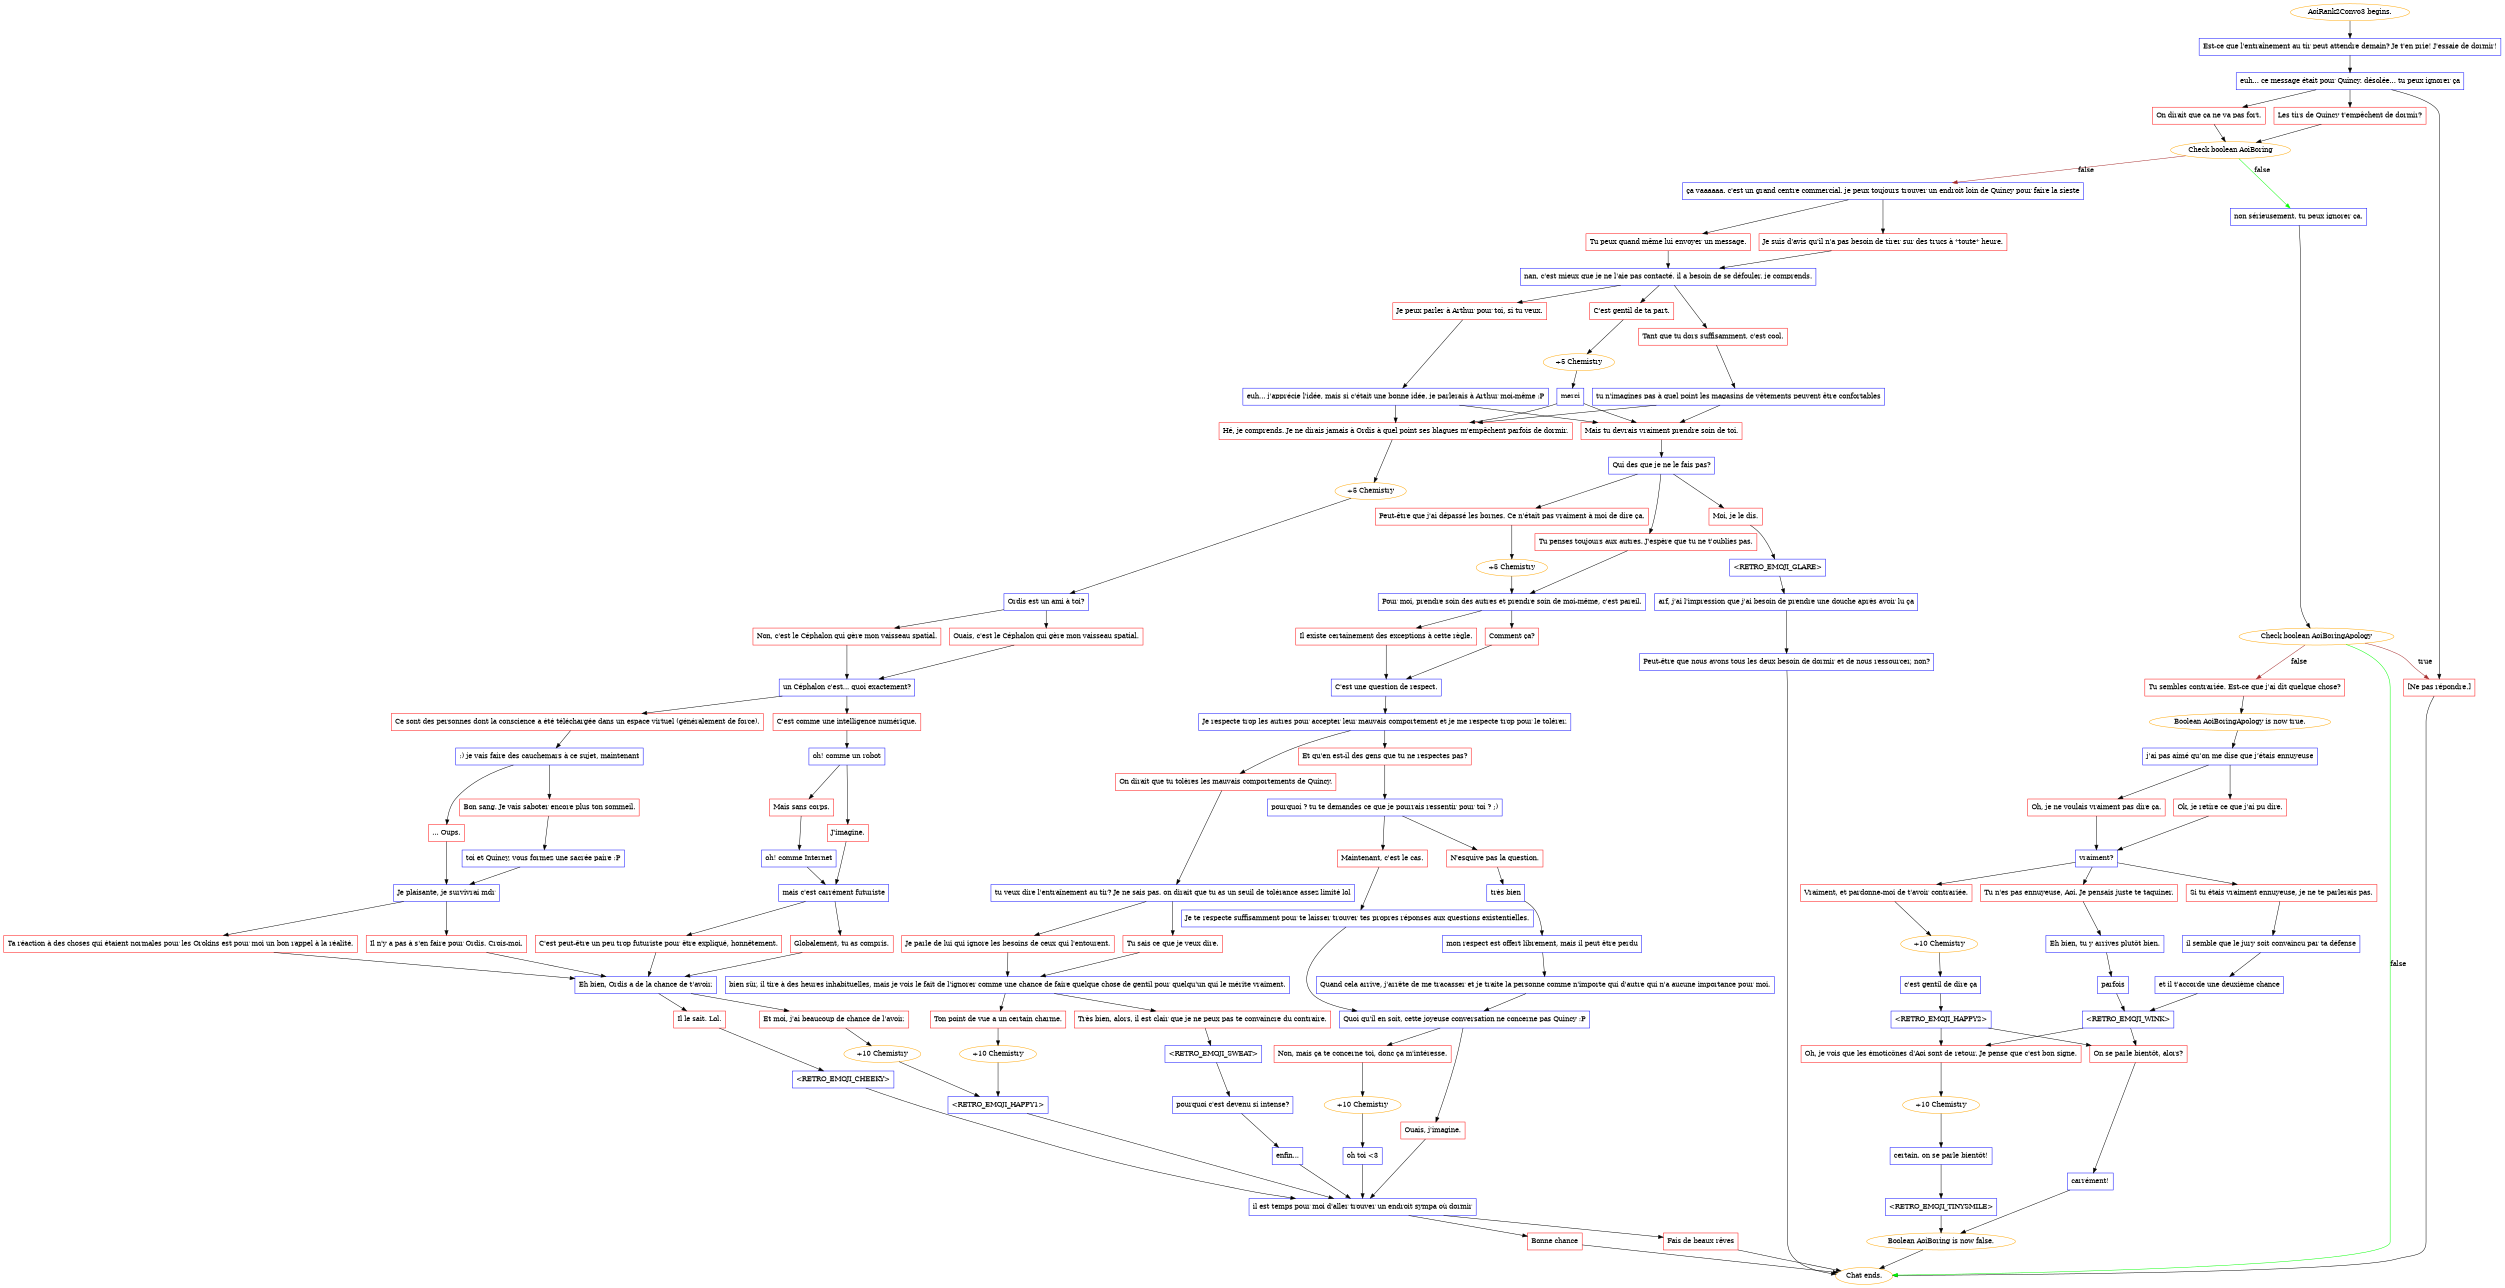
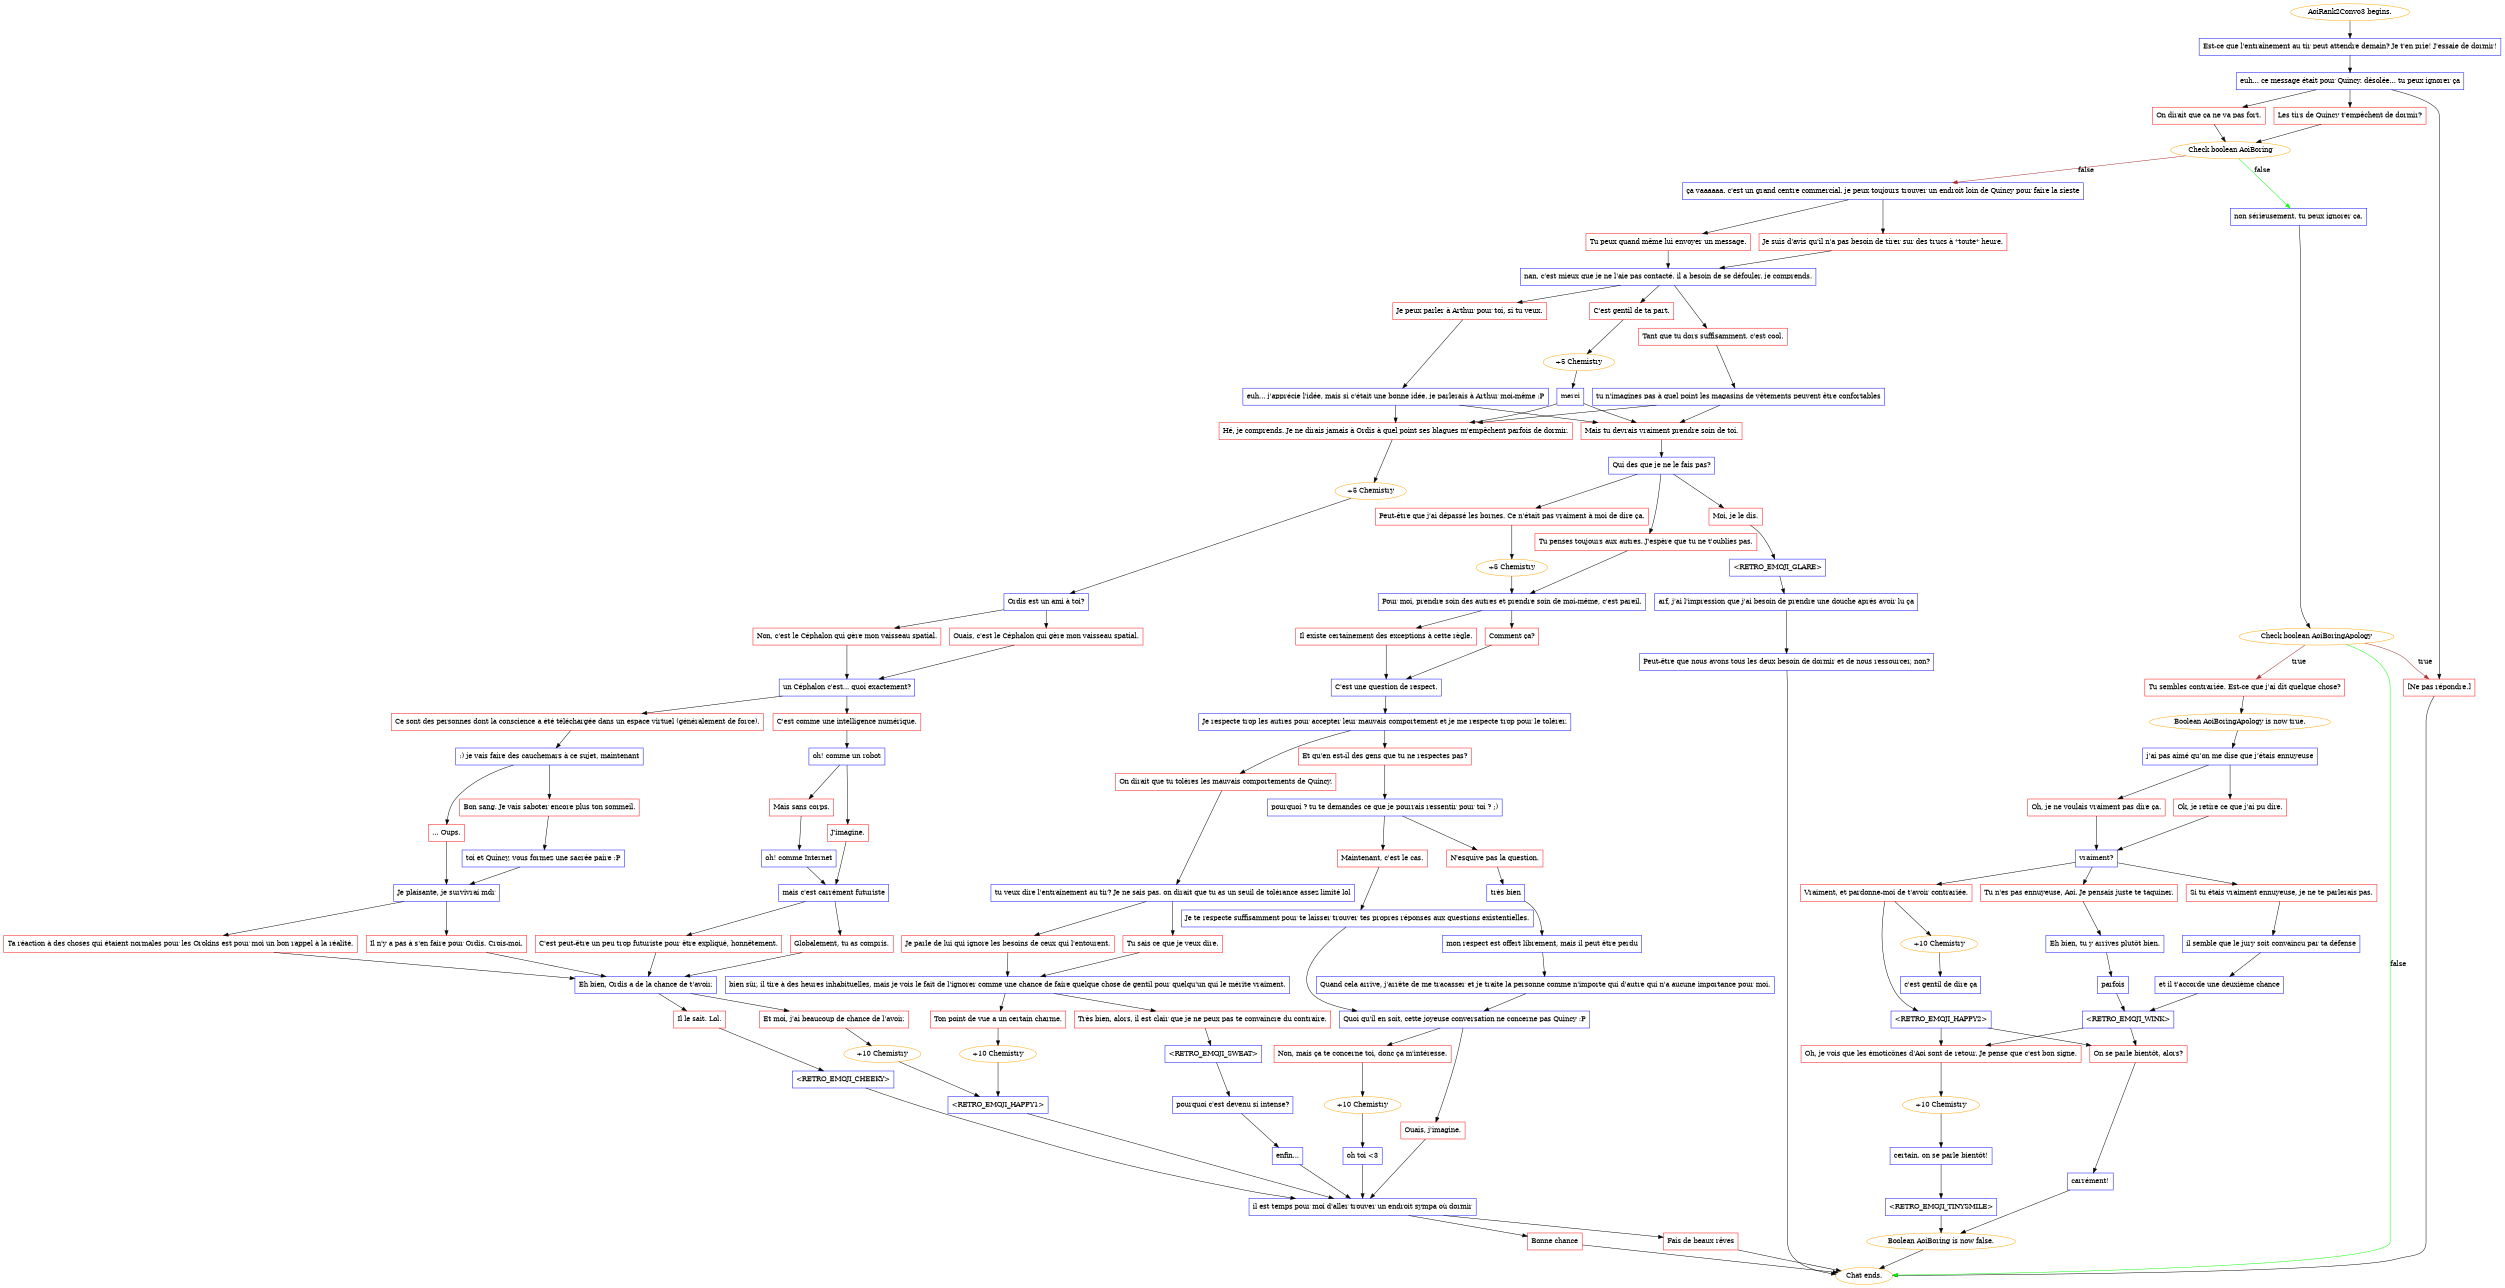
edge "Check boolean AoiBoringApology" -> "Tu sembles contrariée. Est-ce que j'ai dit quelque chose?": label "false" -> "true"
edge "c'est gentil de dire ça" -> "<RETRO_EMOJI_HAPPY2>": now "Vraiment, et pardonne-moi de t'avoir contrariée." -> "<RETRO_EMOJI_HAPPY2>"
